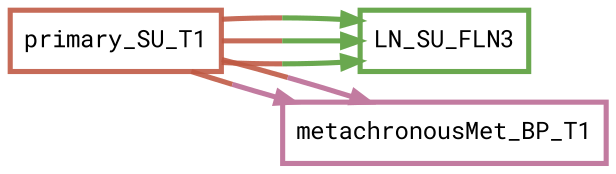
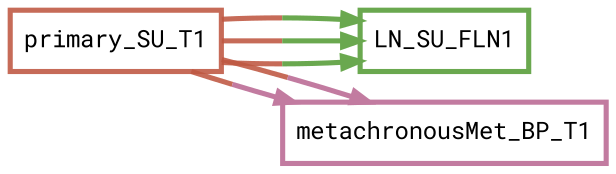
node "LN_SU_FLN3": label "LN_SU_FLN3" -> "LN_SU_FLN1"
